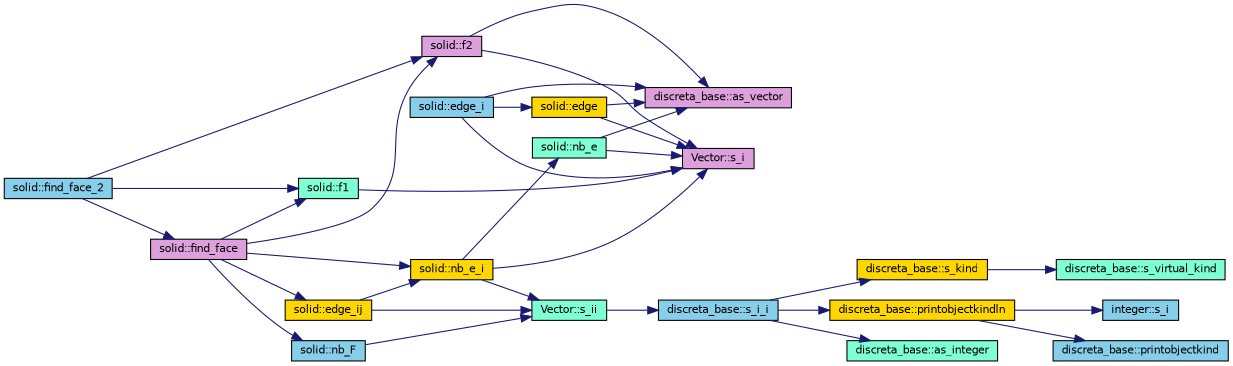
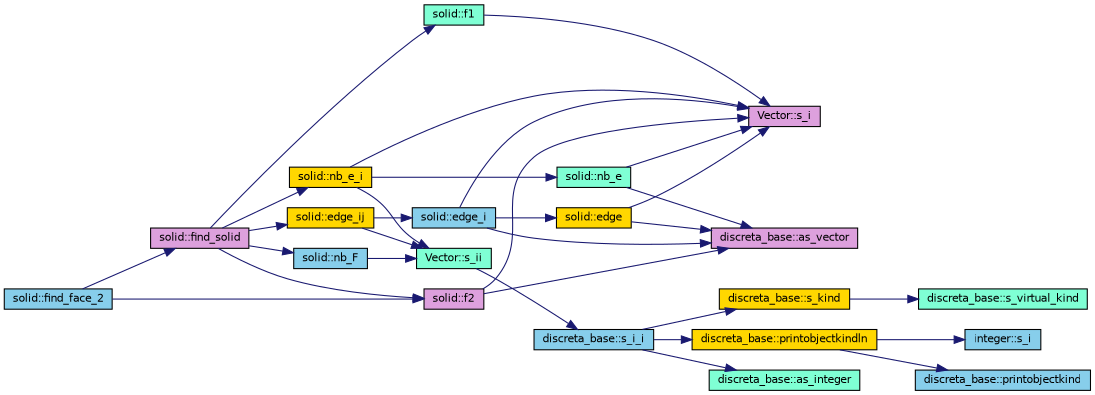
edge "solid::find_face_2" -> "solid::f1": removed
node "solid::find_face": label "solid::find_face" -> "solid::find_solid"
edge "solid::edge_ij" -> "solid::nb_e_i": now "solid::edge_ij" -> "solid::edge_i"
